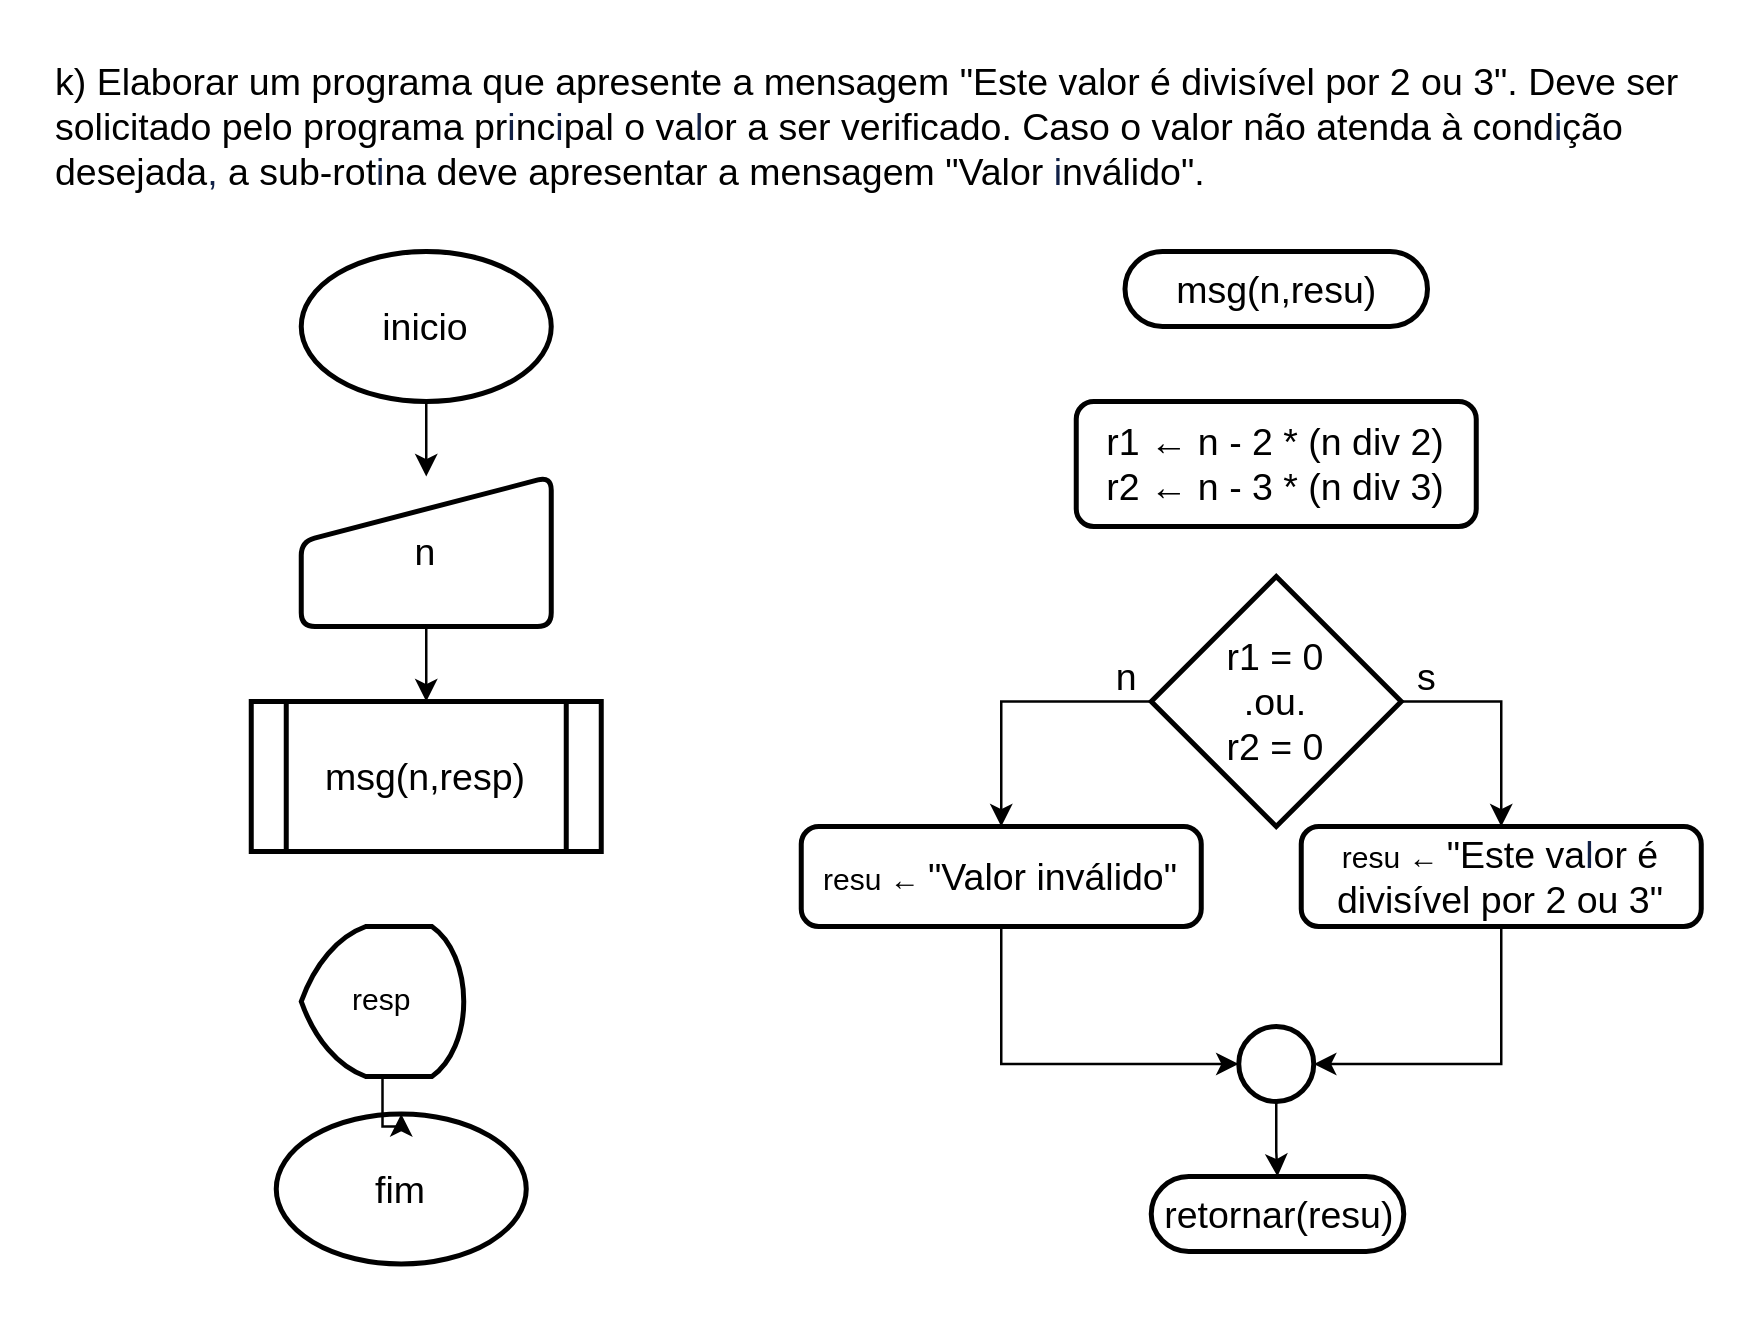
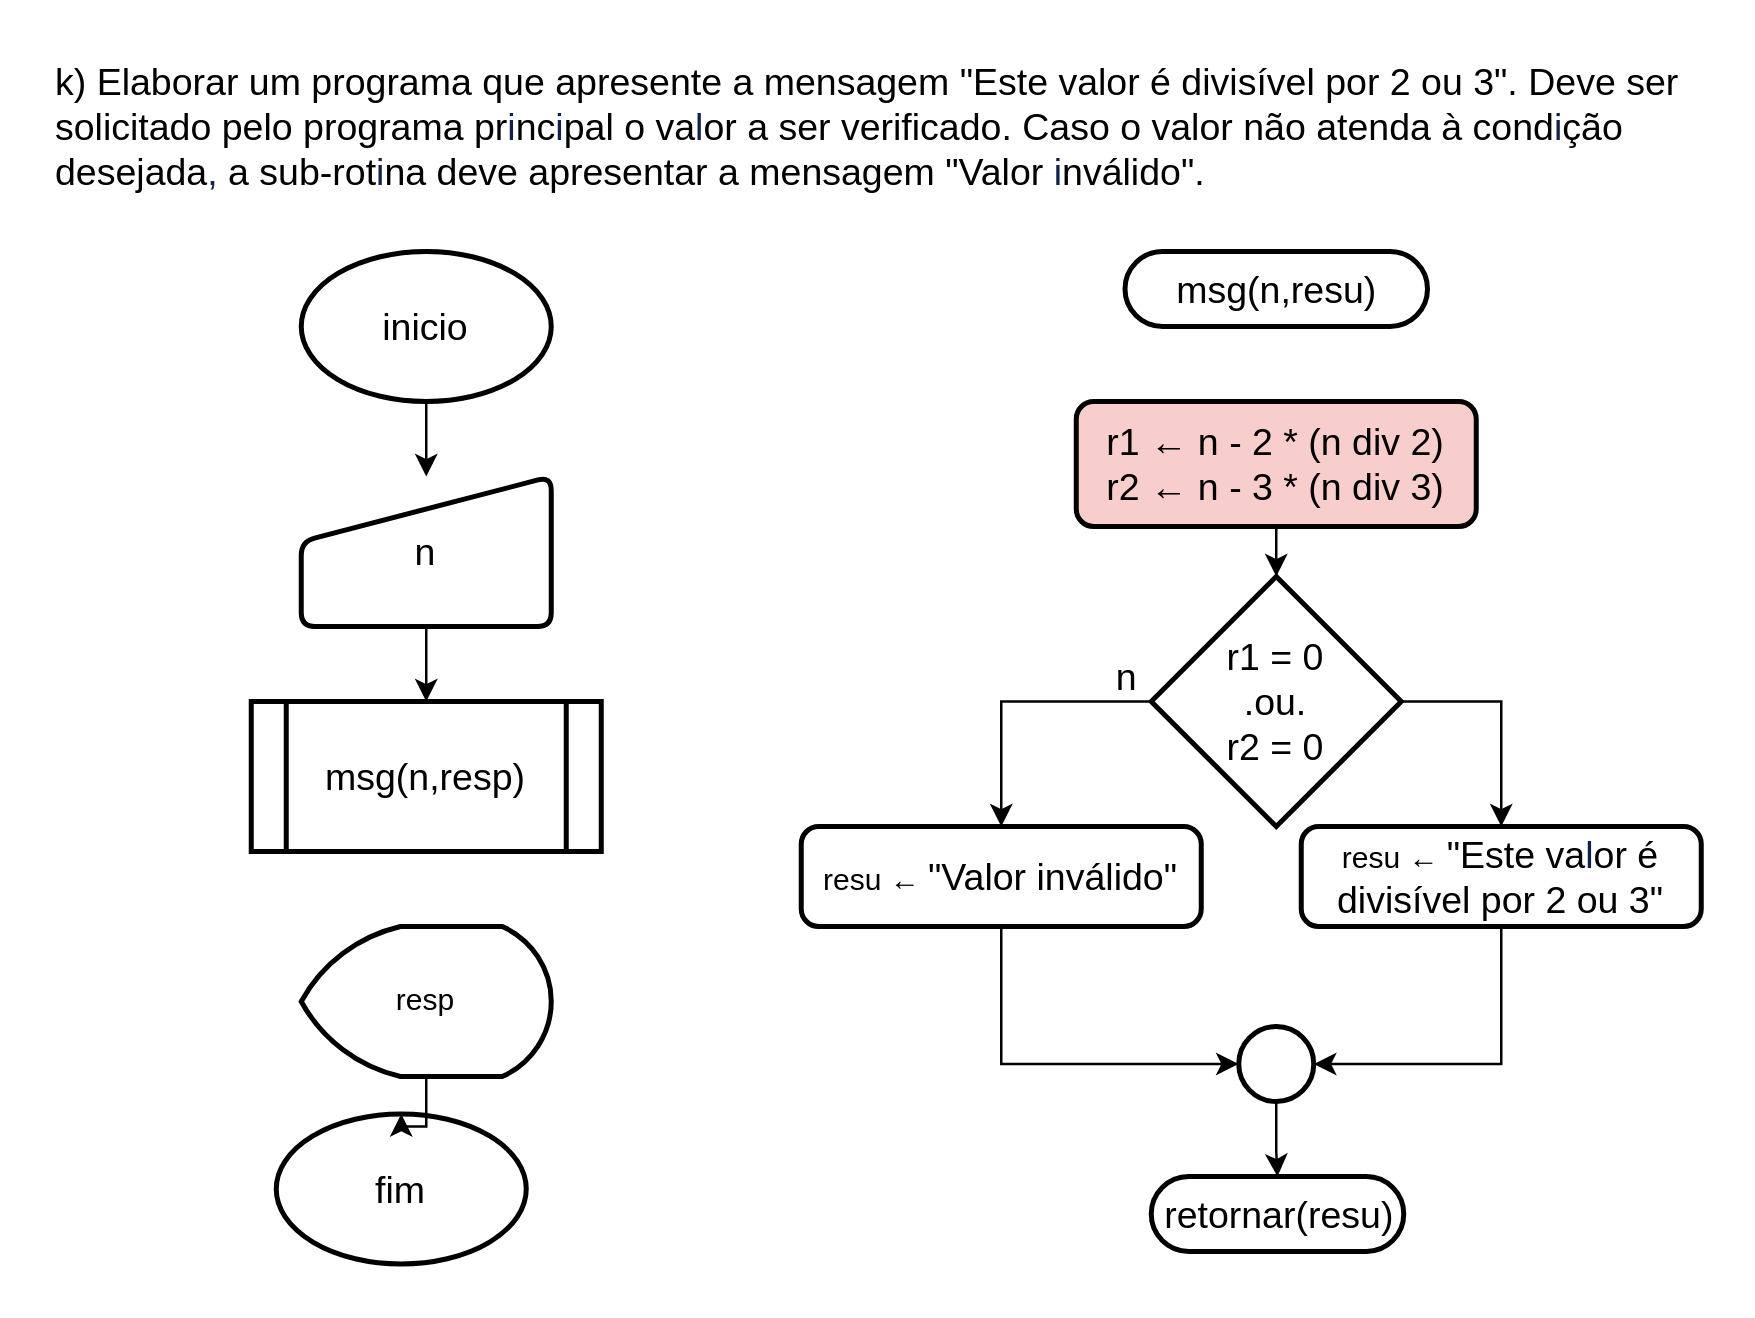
node "r1 ← n - 2 * (n div 2) r2 ← n - 3 * (n div 3)": fillcolor #ffffff -> #f8cecc
edge "r1 ← n - 2 * (n div 2) r2 ← n - 3 * (n div 3)" -> "r1 = 0 .ou. r2 = 0": added
node "s": removed
node "resp": size 163x150 -> 250x150
